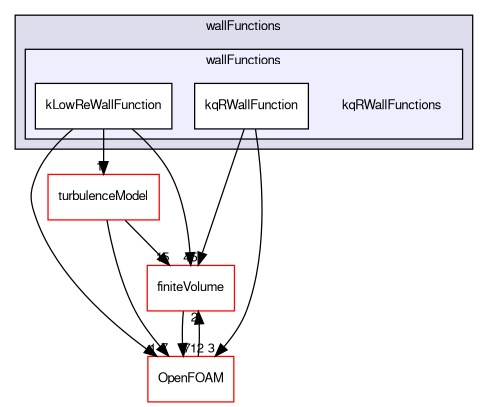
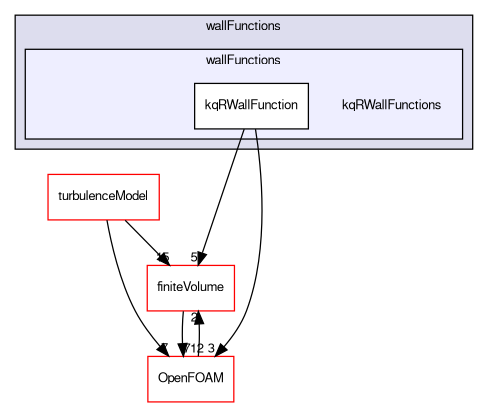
node "kLowReWallFunction": removed
